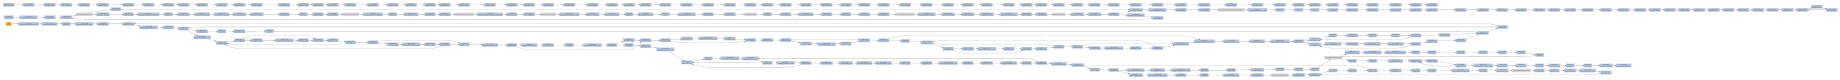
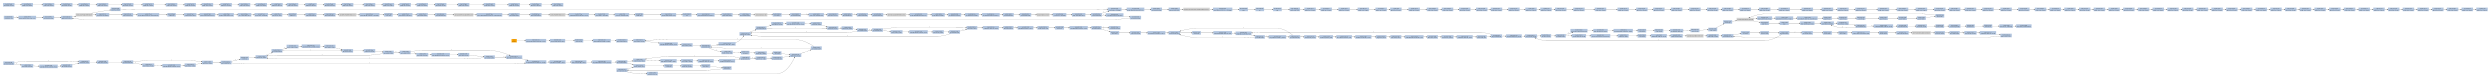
node "0x63d7fa84 addb %al, (%eax)": removed
edge "0x63d7fa2c addb %al, (%eax)" -> "0x63d7fa28 addb %al, (%eax)": now "0x63d7fa2c addb %al, (%eax)" -> "0x63d7fa2e addb %al, (%eax)"
node "0x00431240 addl %ebx, %ebx": removed
